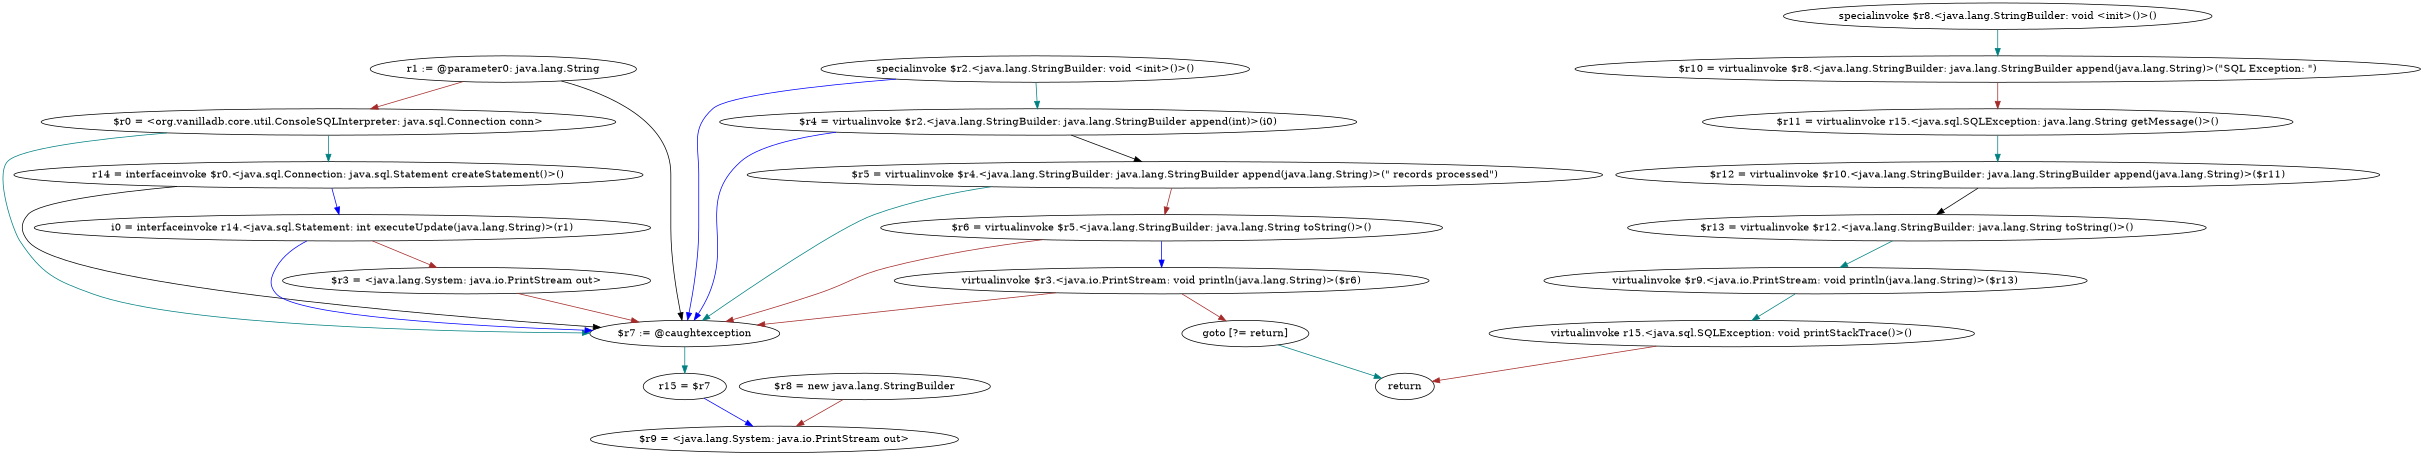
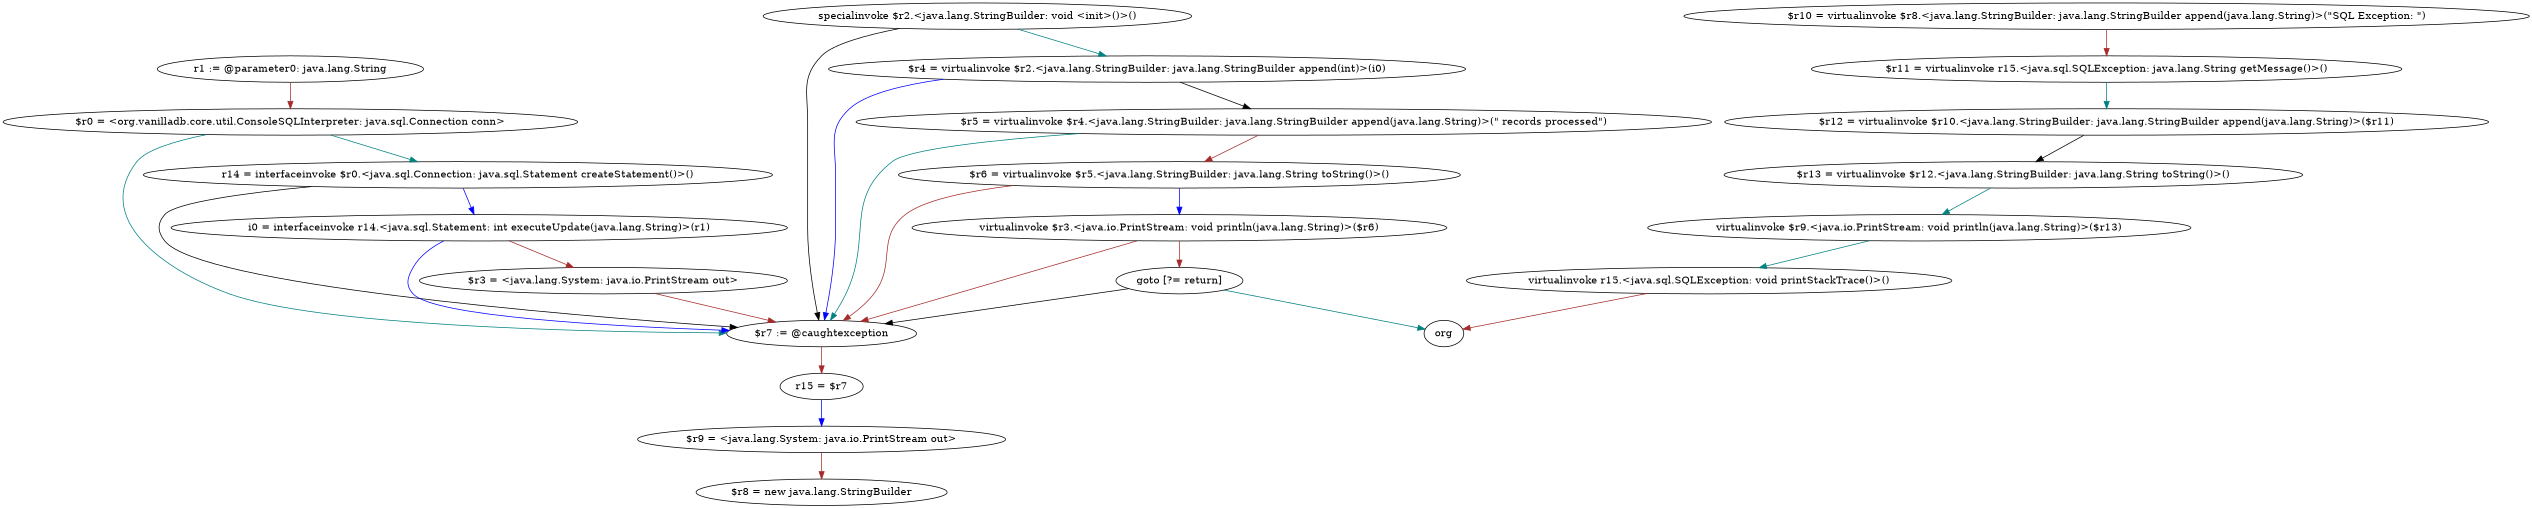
node "specialinvoke $r8.<java.lang.StringBuilder: void <init>()>()": removed
edge "specialinvoke $r2.<java.lang.StringBuilder: void <init>()>()" -> "$r7 := @caughtexception": color blue -> black
edge "r1 := @parameter0: java.lang.String" -> "$r7 := @caughtexception": now "goto [?= return]" -> "$r7 := @caughtexception"
edge "$r7 := @caughtexception" -> "r15 = $r7": color teal -> brown
node "return": label "return" -> "org"
edge "$r8 = new java.lang.StringBuilder" -> "$r9 = <java.lang.System: java.io.PrintStream out>": reversed
